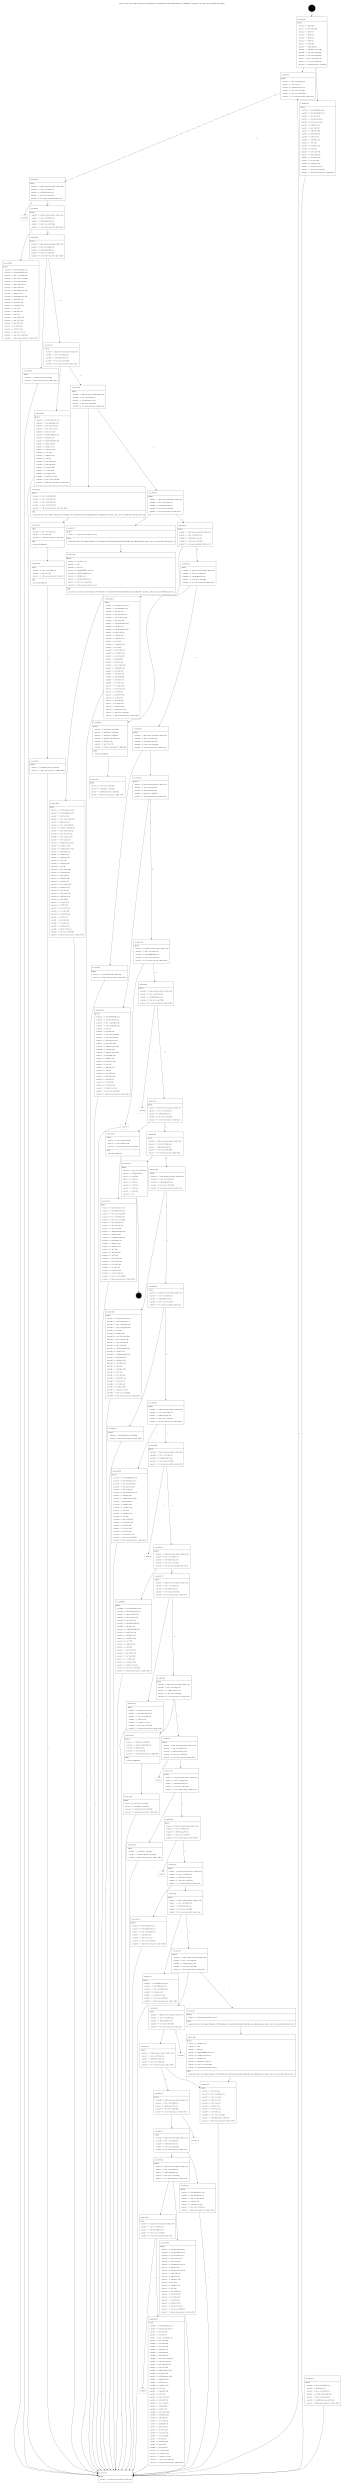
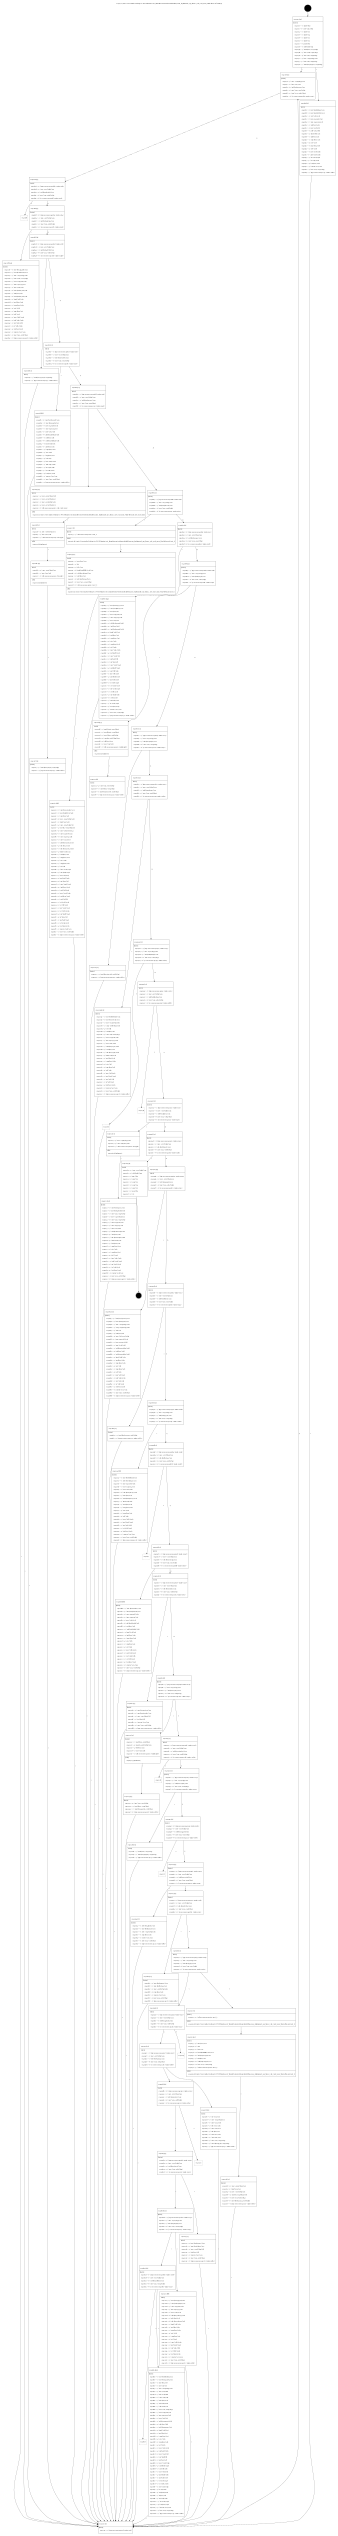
edge "0x402133 [40]" -> "0x40217b [33]": now "0x402133 [40]" -> "0x40215b [32]"
